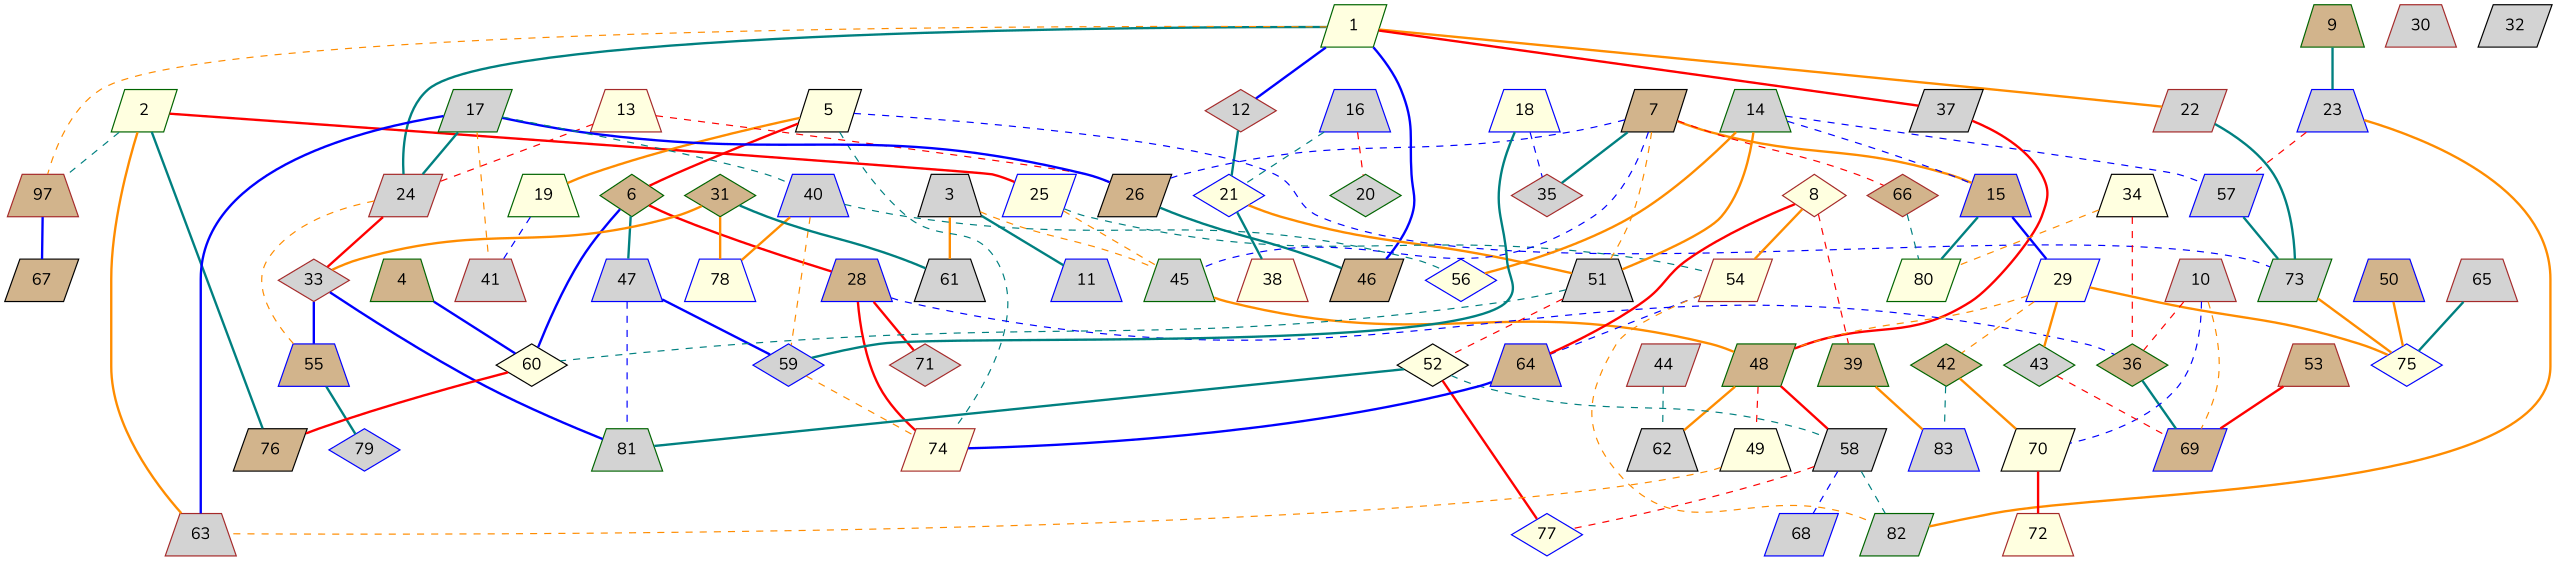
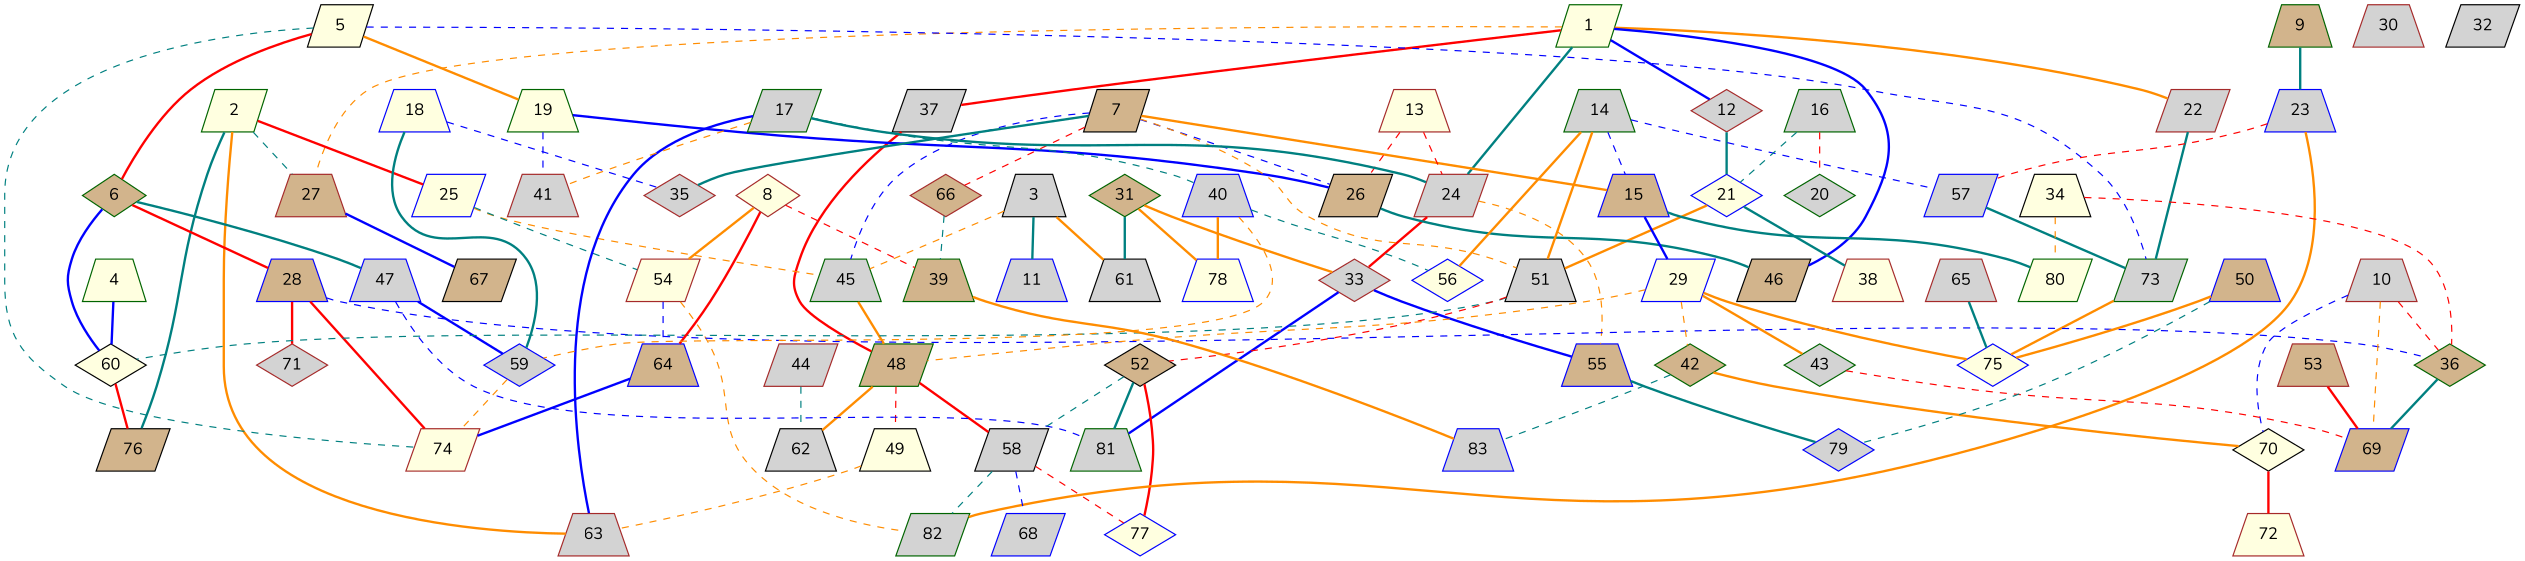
node "16": color blue -> darkgreen
edge "17" -- "26": now "19" -- "26"
node "97": label "97" -> "27"
edge "66" -- "80": now "66" -- "39"
node "4": fillcolor tan -> lightyellow
node "52": fillcolor lightyellow -> tan
edge "50" -- "79": added
node "70": shape parallelogram -> diamond
